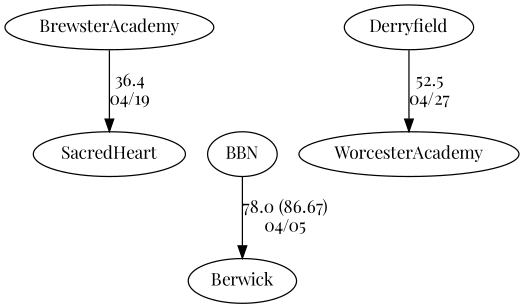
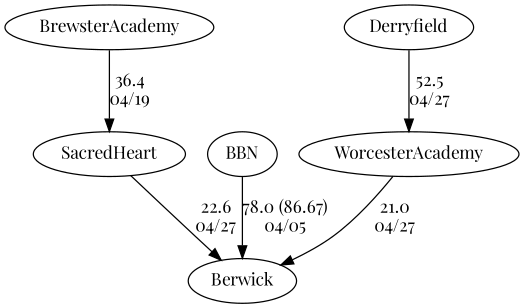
edge "SacredHeart" -> "Berwick": added, label "22.6 04/27"
edge "WorcesterAcademy" -> "Berwick": added, label "21.0 04/27"
